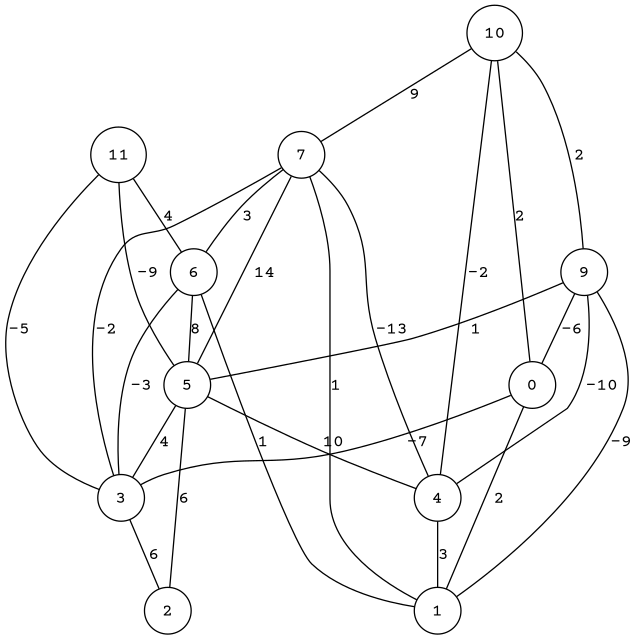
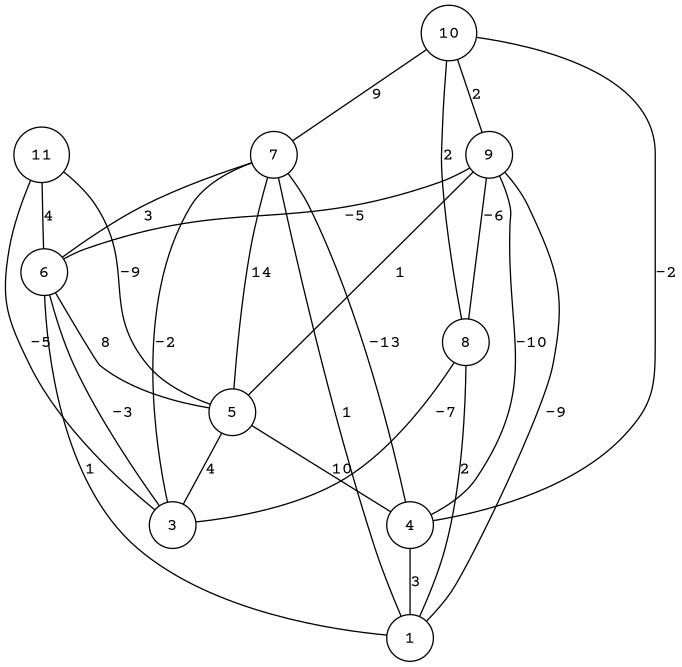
edge "9" -- "6": added, label "-5"
node "0": label "0" -> "8"
node "2": removed
